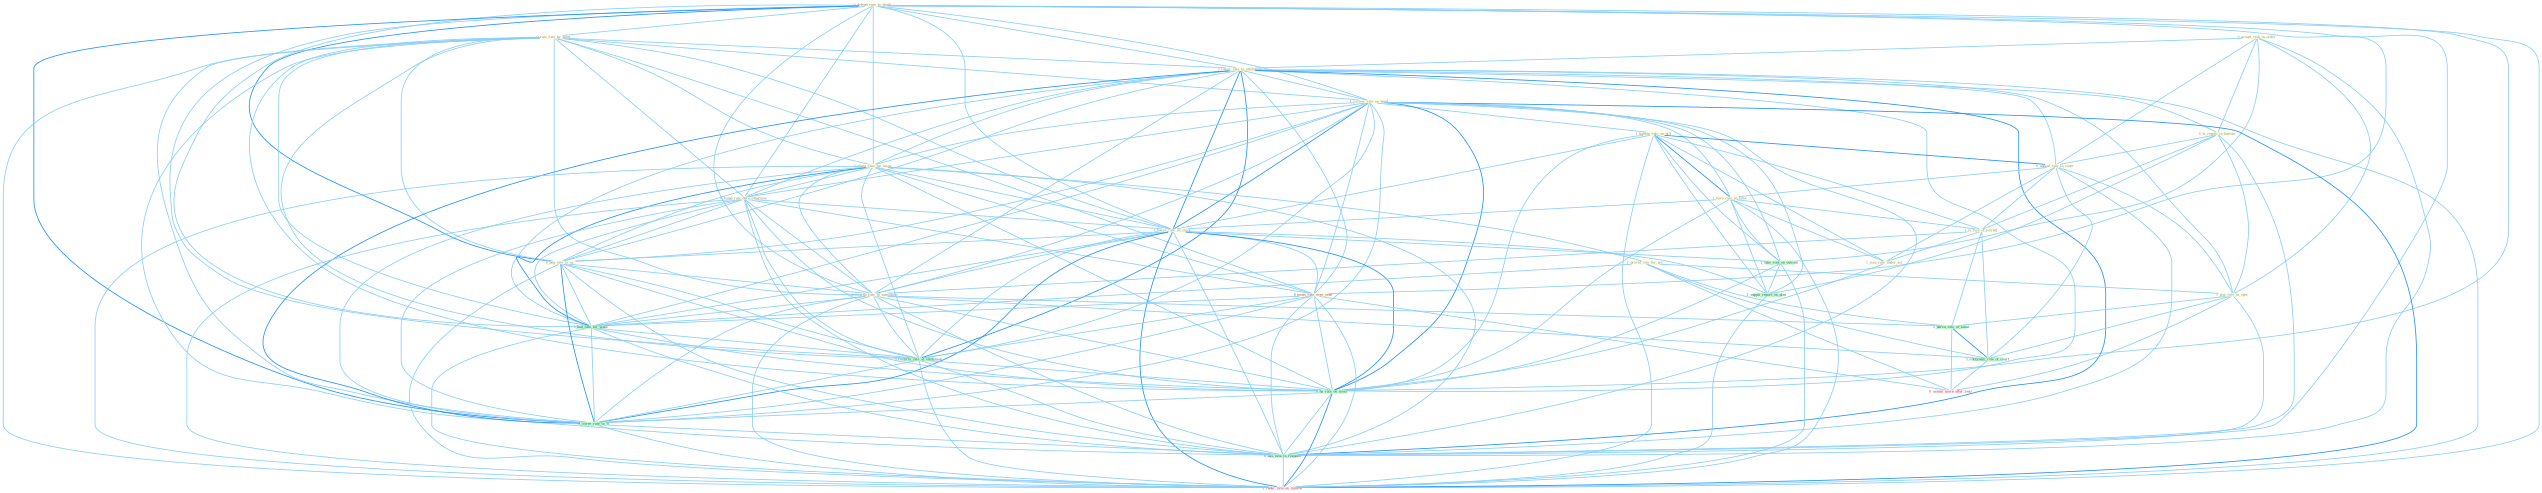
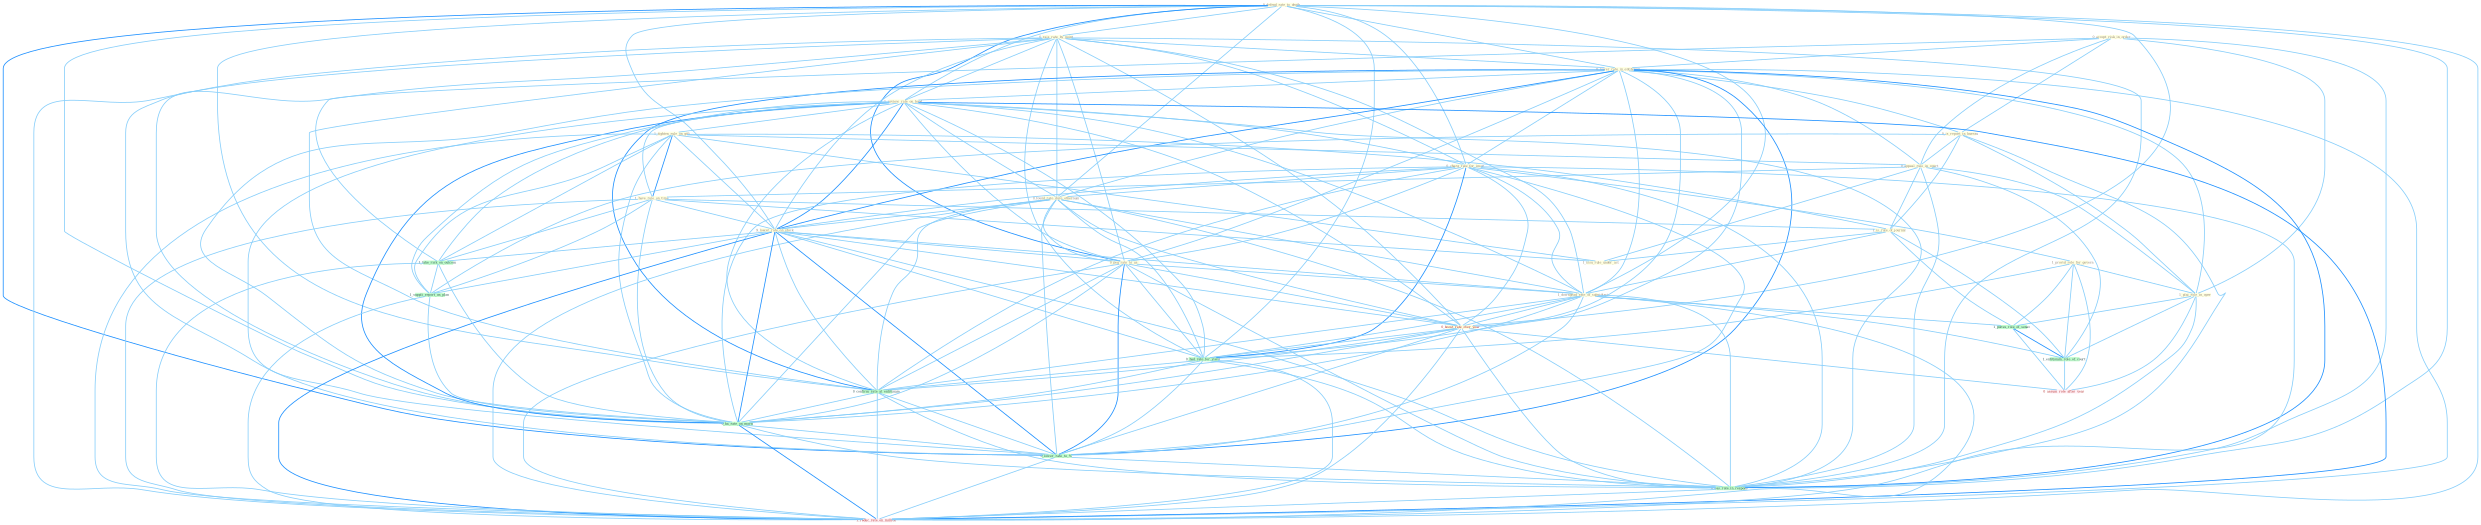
edge "1_tighten_rule_on_gift" -- "0_appeal_rule_in_court": color #1e90ff -> #87cefa
node "1_lower_rate_on_stock": label "1_lower_rate_on_stock" -> "9_lower_rate_on_stock"
node "1_provid_role_for_act": label "1_provid_role_for_act" -> "1_provid_role_for_govern"
edge "0_peg_rate_to_us" -- "0_boost_rate_over_year": added
edge "1_downgrad_rate_of_subsidiari" -- "0_boost_rate_over_year": added
edge "1_issu_rule_under_act" -- "0_ha_rate_on_morn": now "1_suppli_report_on_plan" -- "0_ha_rate_on_morn"
node "0_assum_morn_after_year": label "0_assum_morn_after_year" -> "0_assum_role_after_year"
